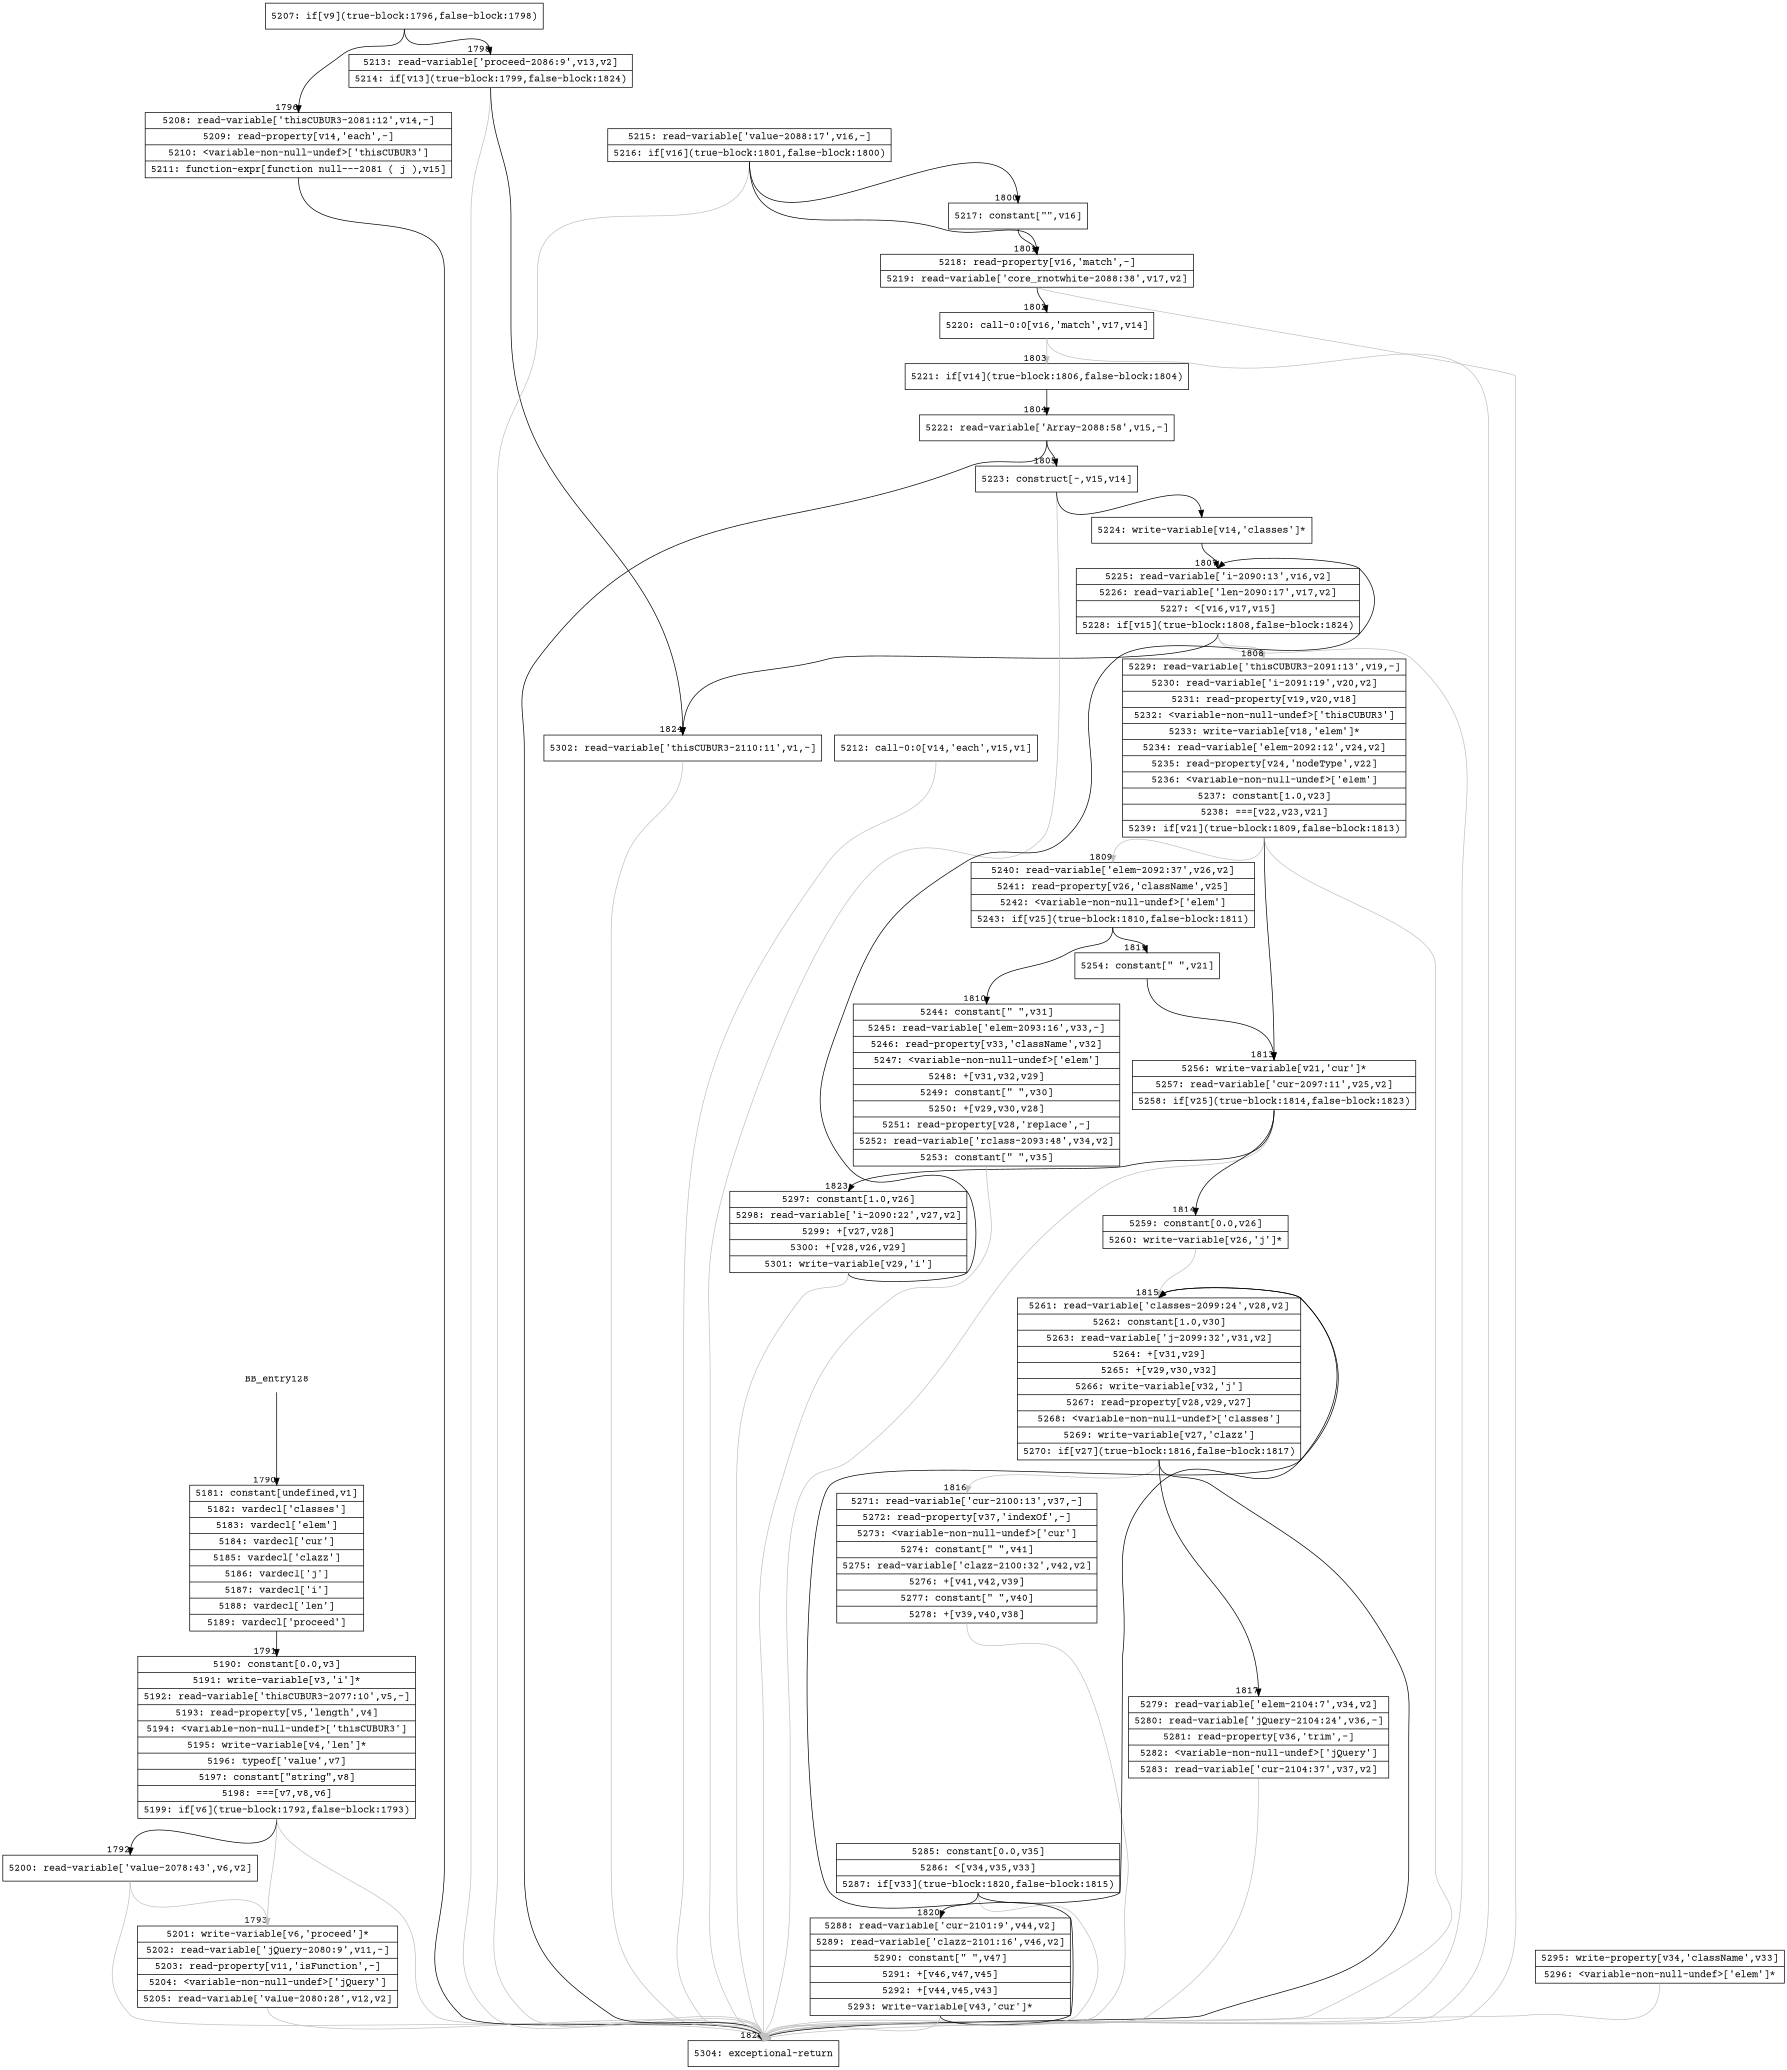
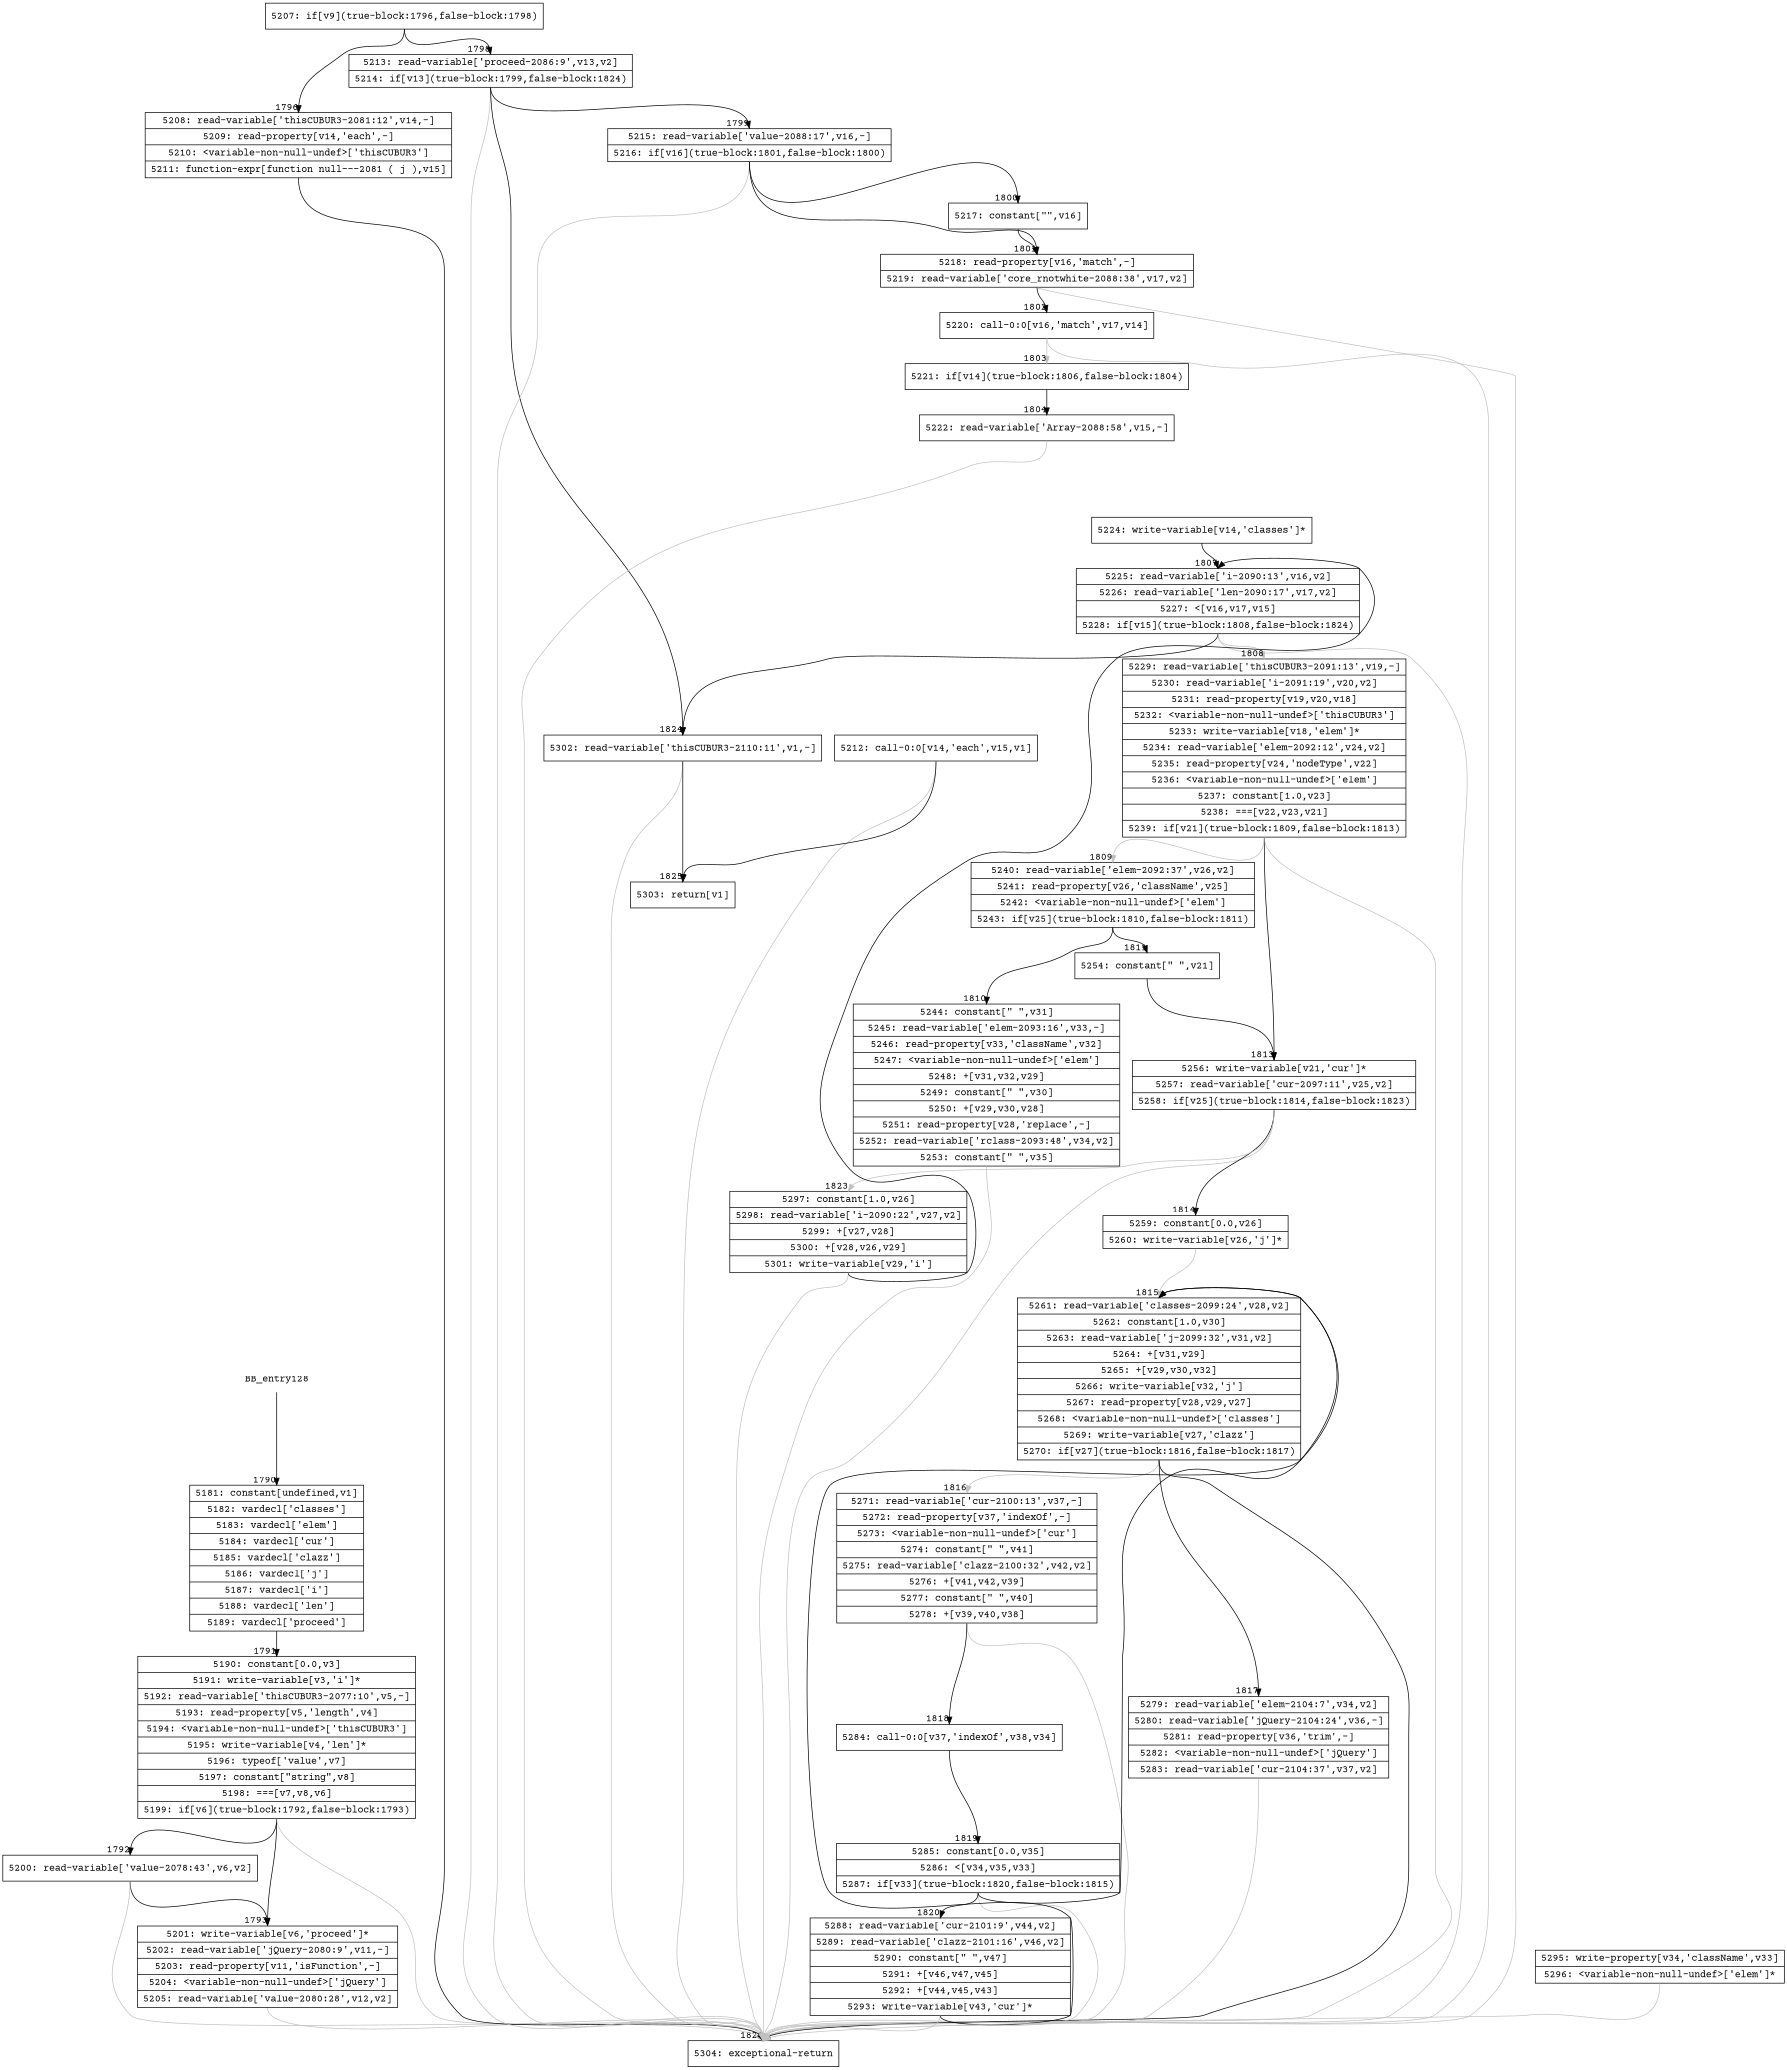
edge "5213: read-variable['proceed-2086:9',v13,v2]" -> "5215: read-variable['value-2088:17',v16,-]": added
node "5223: construct[-,v15,v14]": removed
node "5303: return[v1]": added
edge "5222: read-variable['Array-2088:58',v15,-]" -> "5304: exceptional-return": color black -> gray
edge "5256: write-variable[v21,'cur']*" -> "5297: constant[1.0,v26]": color black -> gray
node "5284: call-0:0[v37,'indexOf',v38,v34]": added
edge "5190: constant[0.0,v3]" -> "5201: write-variable[v6,'proceed']*": color gray -> black
edge "5200: read-variable['value-2078:43',v6,v2]" -> "5201: write-variable[v6,'proceed']*": color gray -> black
